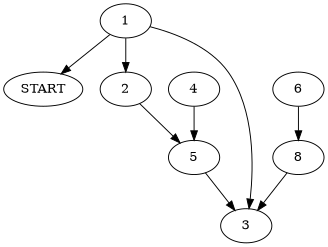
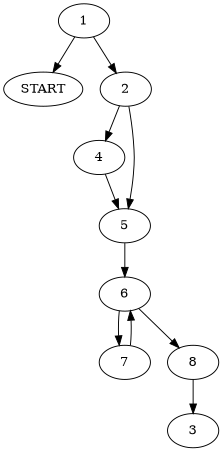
edge "1" -> "3": removed
edge "2" -> "4": added
edge "5" -> "3": now "5" -> "6"
node "7": added
